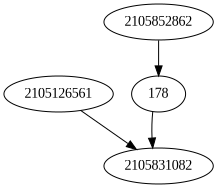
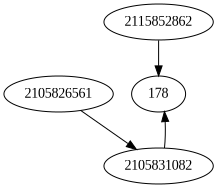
node "2105852862": label "2105852862" -> "2115852862"
node "2105126561": label "2105126561" -> "2105826561"
edge "178" -> "2105831082": reversed
